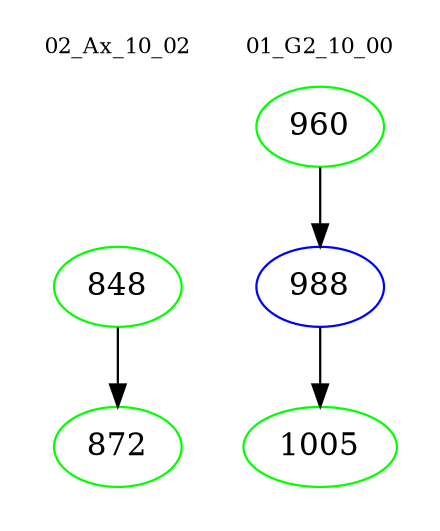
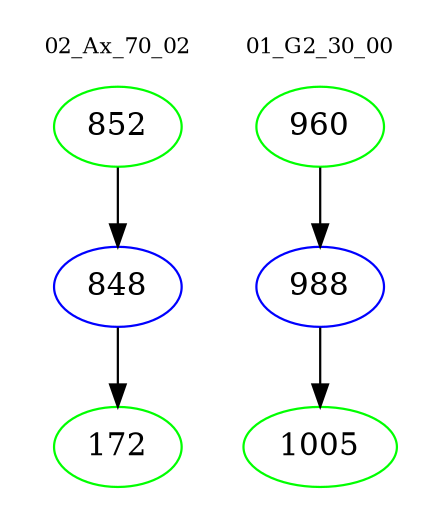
cluster "02_Ax_10_02": label "02_Ax_10_02" -> "02_Ax_70_02"
cluster "01_G2_10_00": label "01_G2_10_00" -> "01_G2_30_00"
node "852": added
node "848": color green -> blue
node "872": label "872" -> "172"
